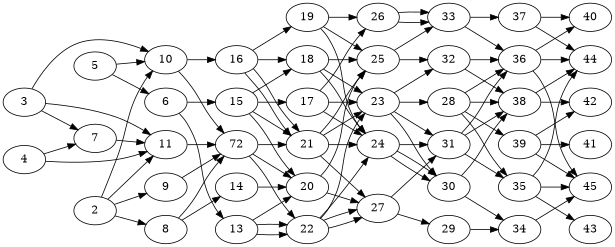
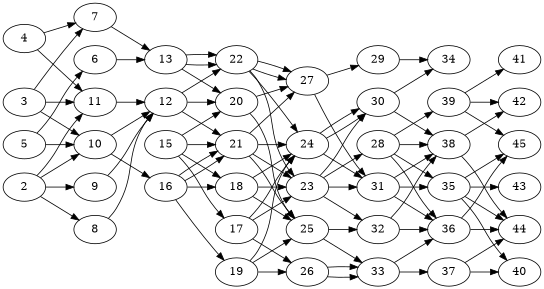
edge "36" -> "40": now "35" -> "40"
edge "6" -> "15": removed
edge "7" -> "11": now "7" -> "13"
node "72": label "72" -> "12"
node "14": removed
edge "34" -> "45": removed
